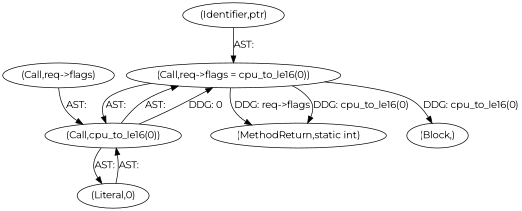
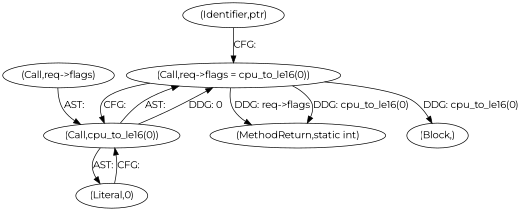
edge "(Identifier,ptr)" -> "(Call,req->flags = cpu_to_le16(0))": label "AST: " -> "CFG: "
edge "(Call,req->flags = cpu_to_le16(0))" -> "(Call,cpu_to_le16(0))": label "AST: " -> "CFG: "
edge "(Literal,0)" -> "(Call,cpu_to_le16(0))": label "AST: " -> "CFG: "
